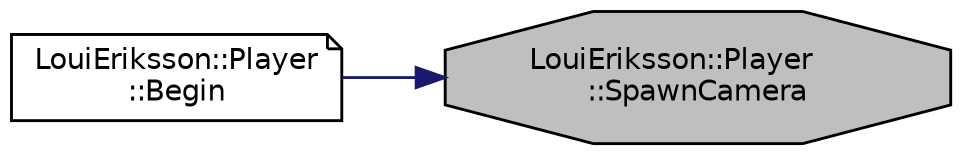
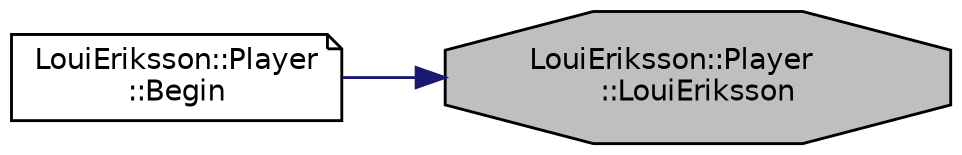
node "LouiEriksson::Player ::SpawnCamera": label "LouiEriksson::Player ::SpawnCamera" -> "LouiEriksson::Player ::LouiEriksson"
